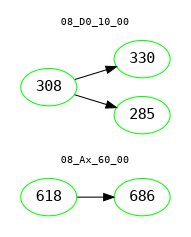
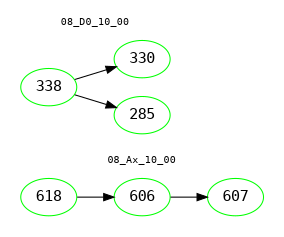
node "308": label "308" -> "338"
cluster "08_Ax_60_00": label "08_Ax_60_00" -> "08_Ax_10_00"
node "686": label "686" -> "606"
node "607": added
